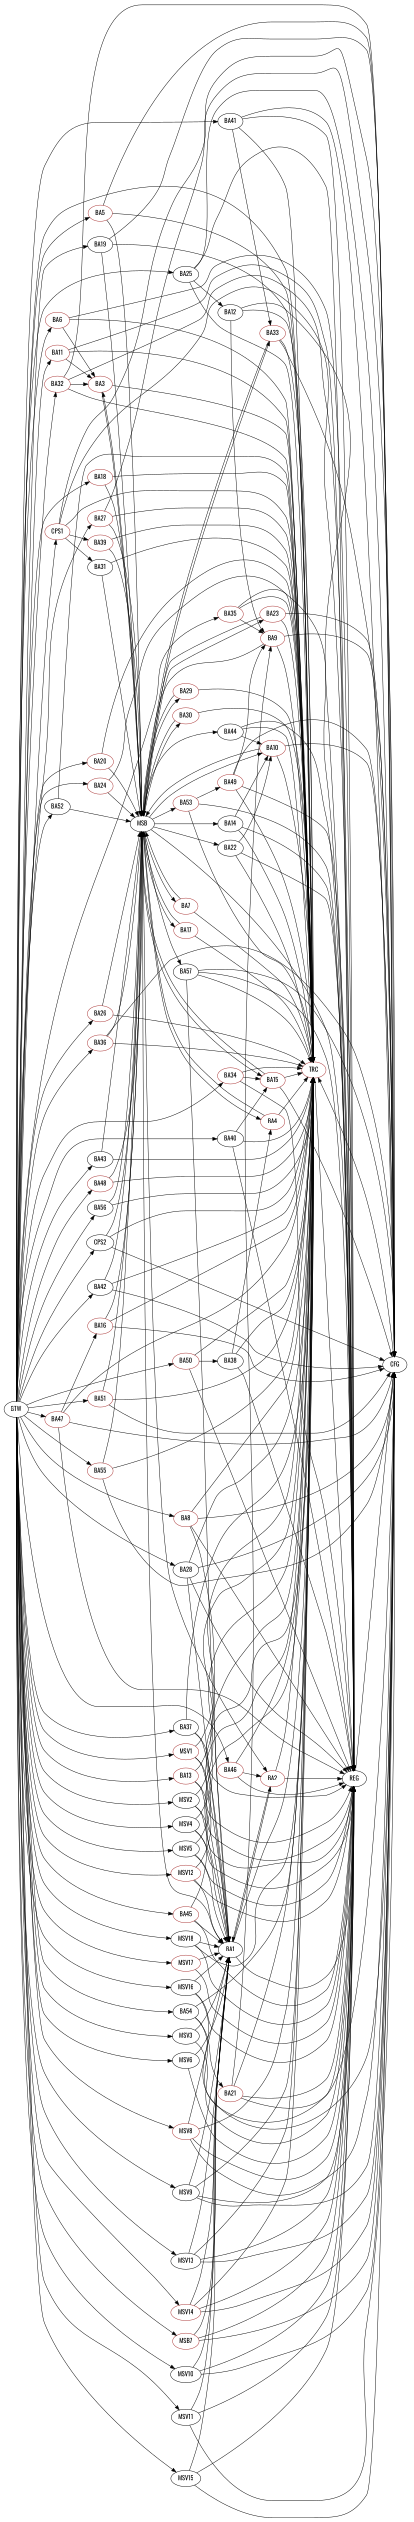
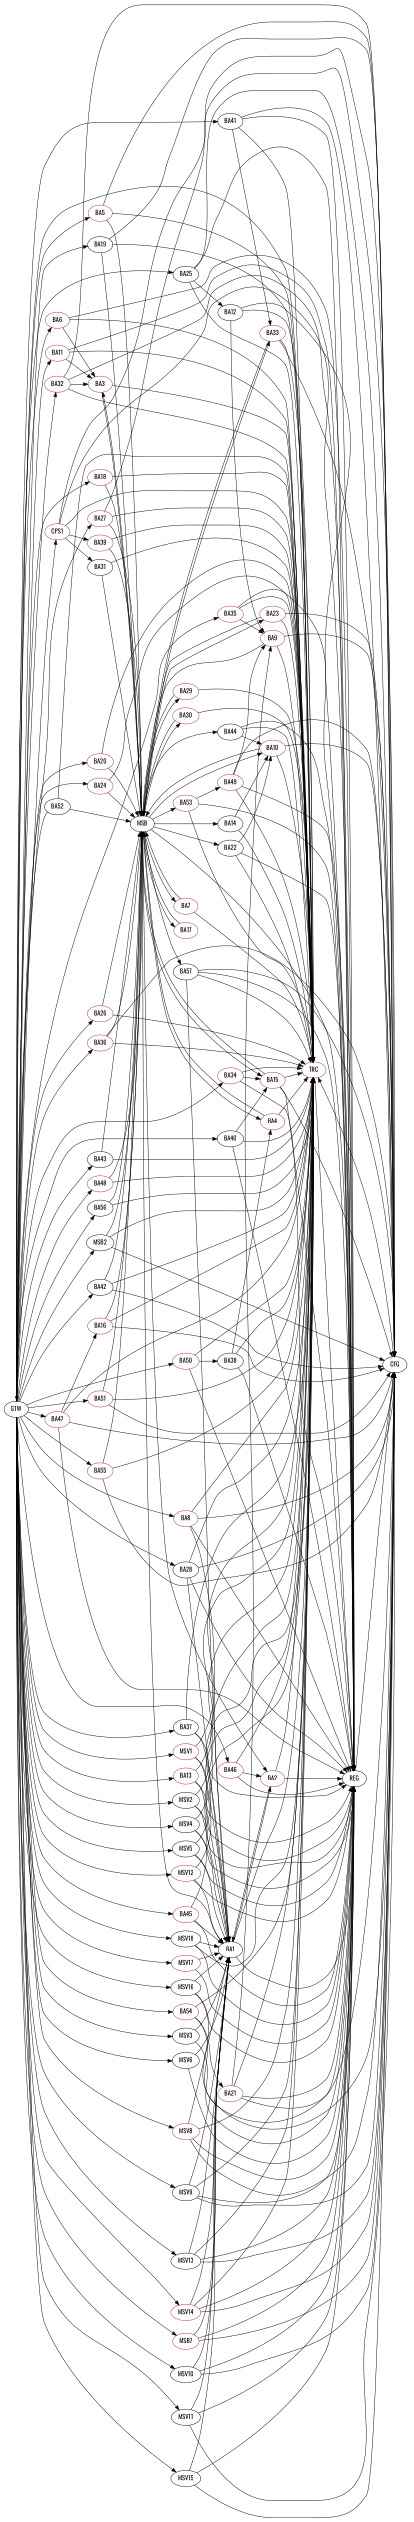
edge "BA17" -> "TRC": removed
edge "GTW" -> "BA52": reversed
node "CPS2": label "CPS2" -> "MSB2"
edge "BA14" -> "REG": now "BA15" -> "REG"
node "BA54": color black -> brown
